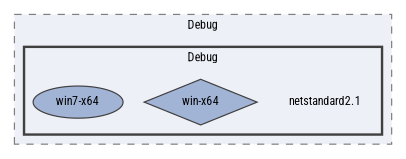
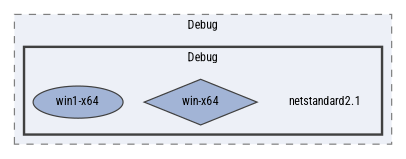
node "win7-x64": label "win7-x64" -> "win1-x64"
